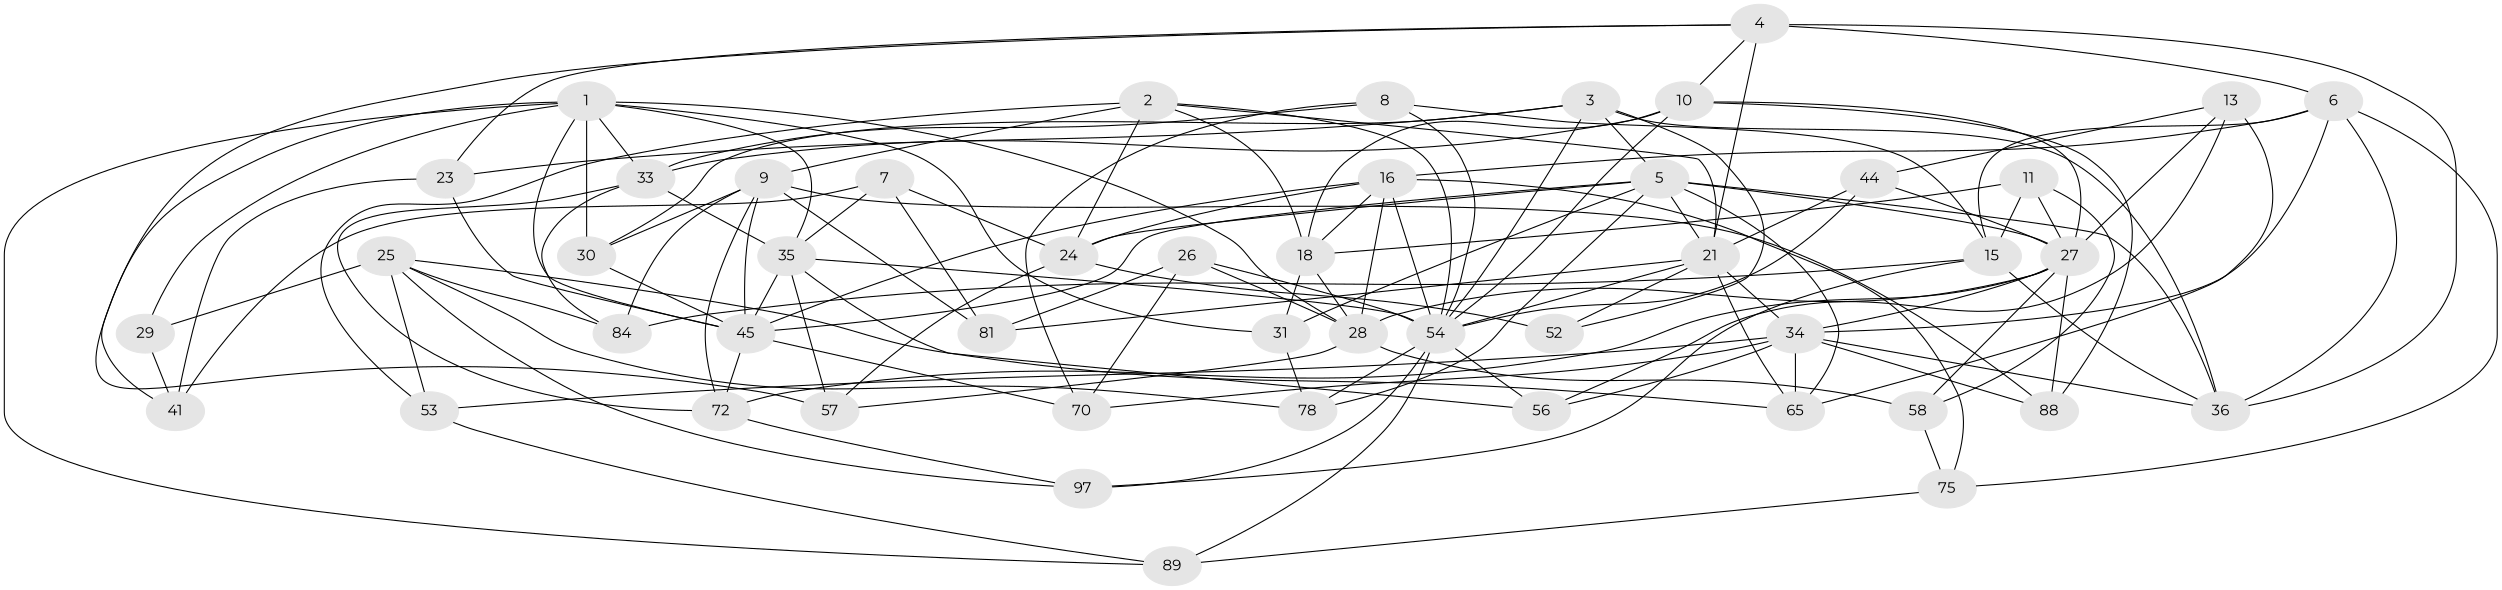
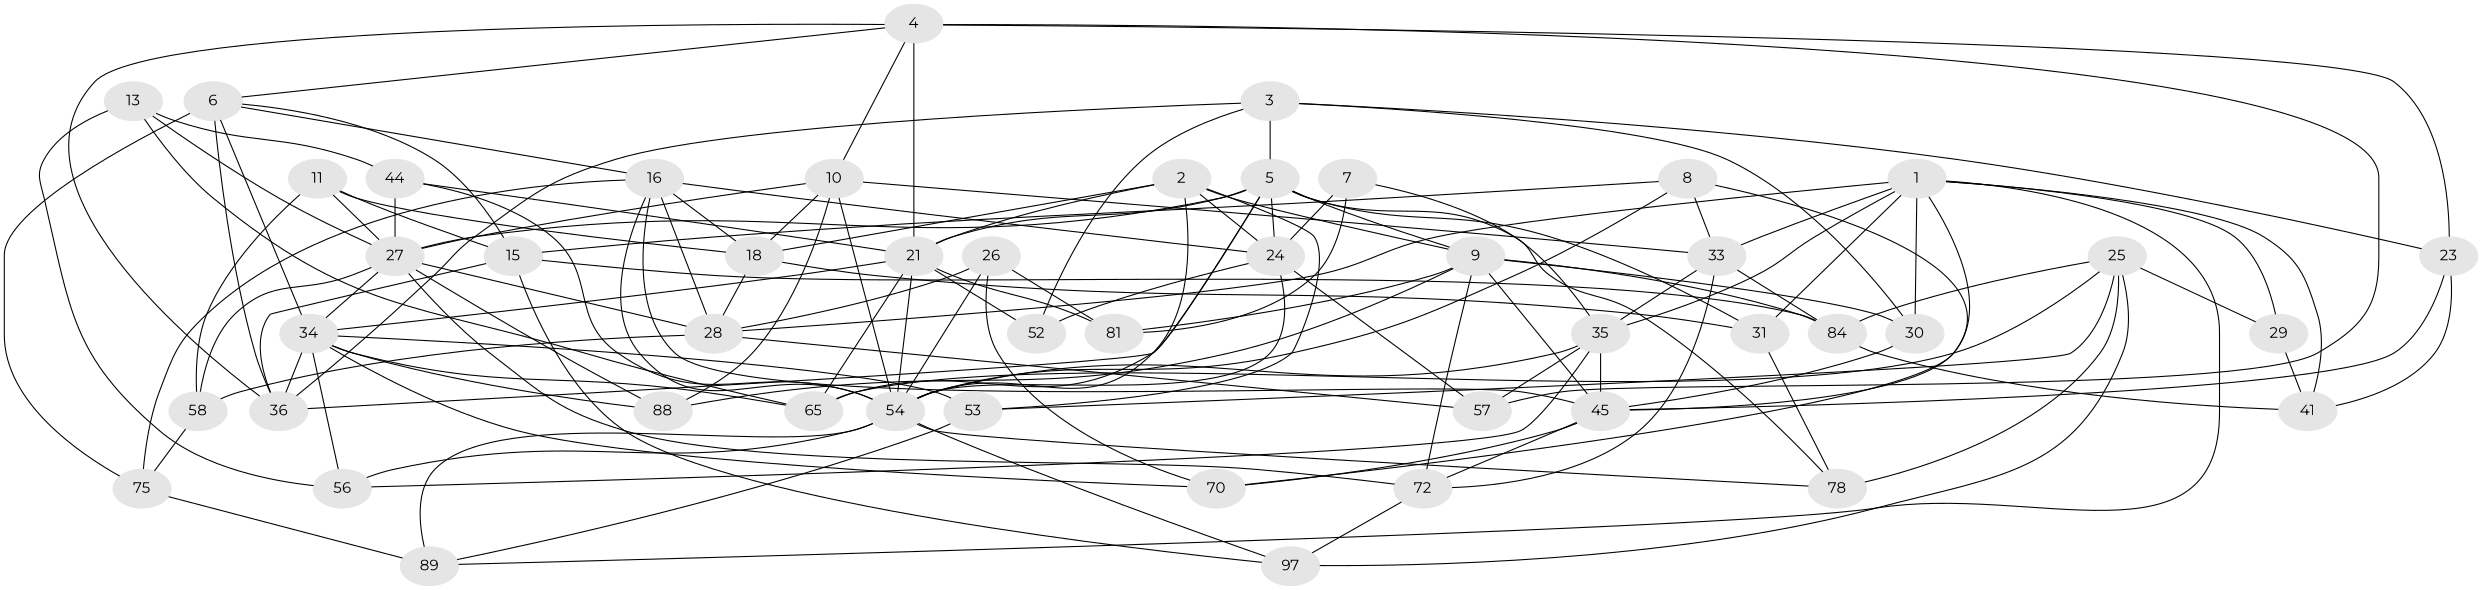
edge "7" -- "41": now "84" -- "41"
edge "3" -- "54": now "24" -- "54"
edge "5" -- "45": now "5" -- "9"
